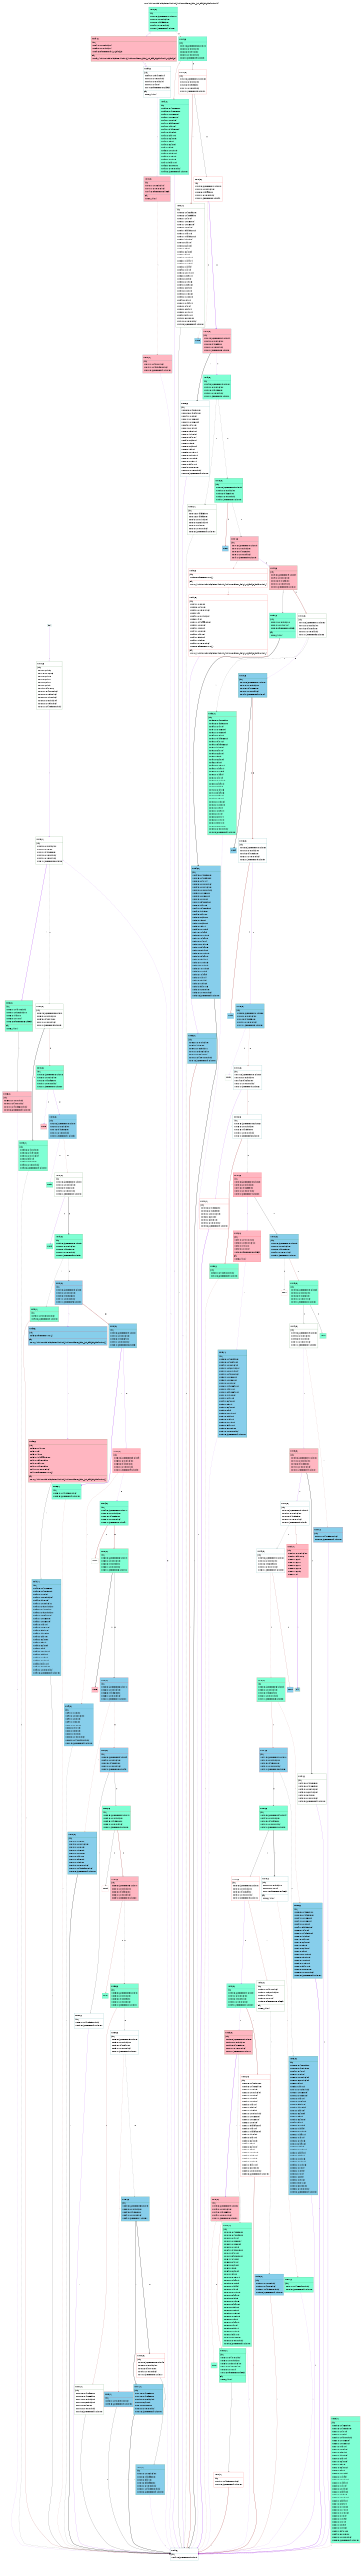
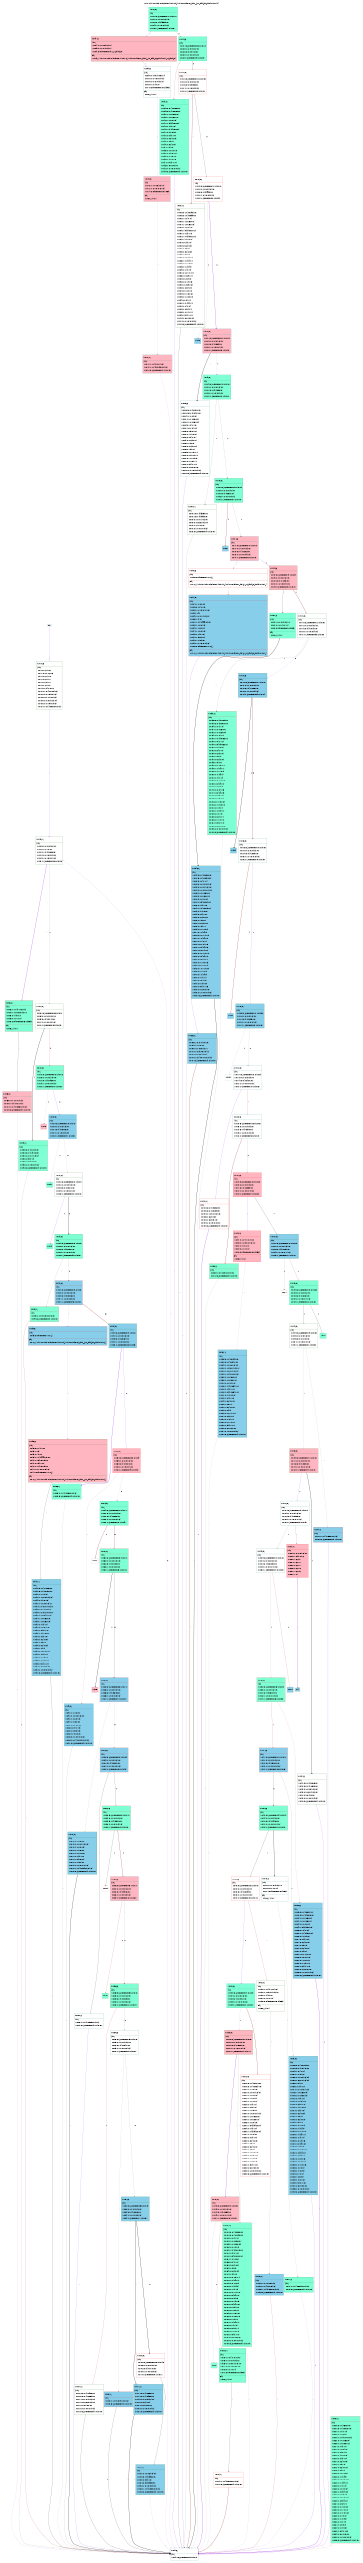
node "0x401bd1 [52]": fillcolor white -> skyblue
edge "0x402078 [109]" -> "0x4024f2 [5]": removed, label "1"
